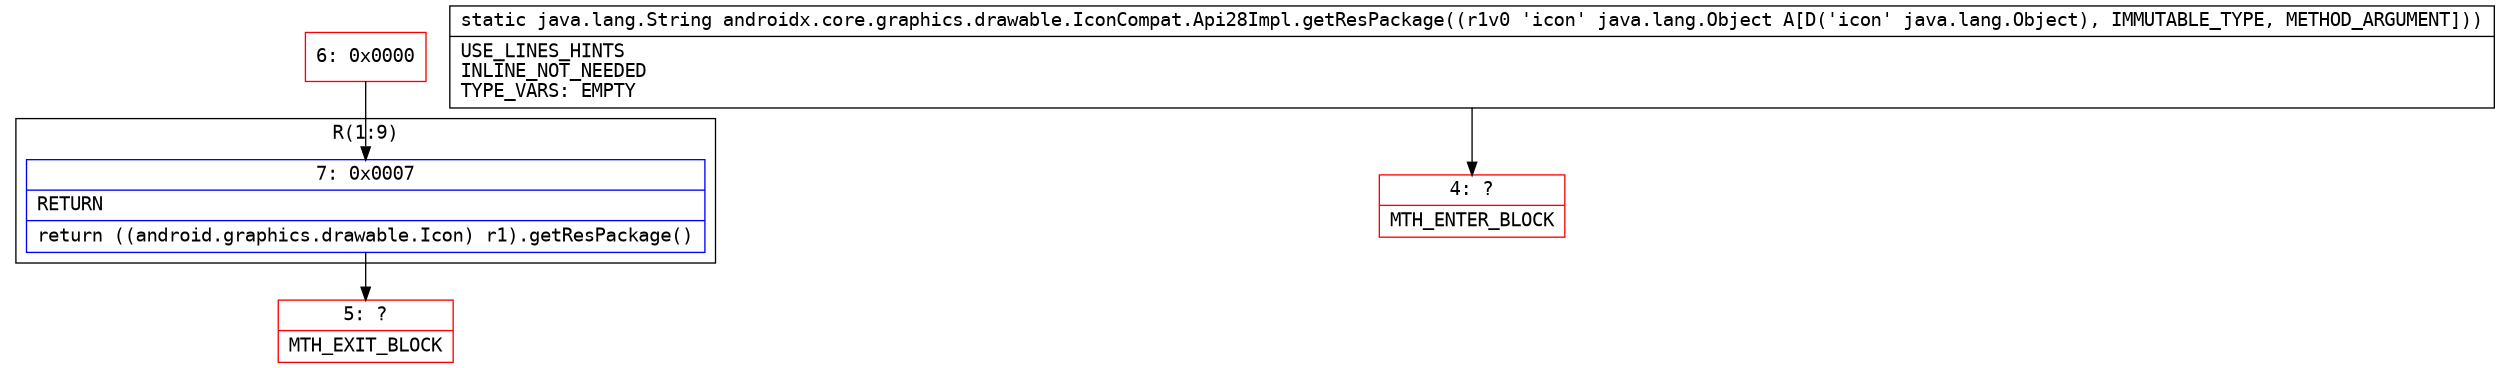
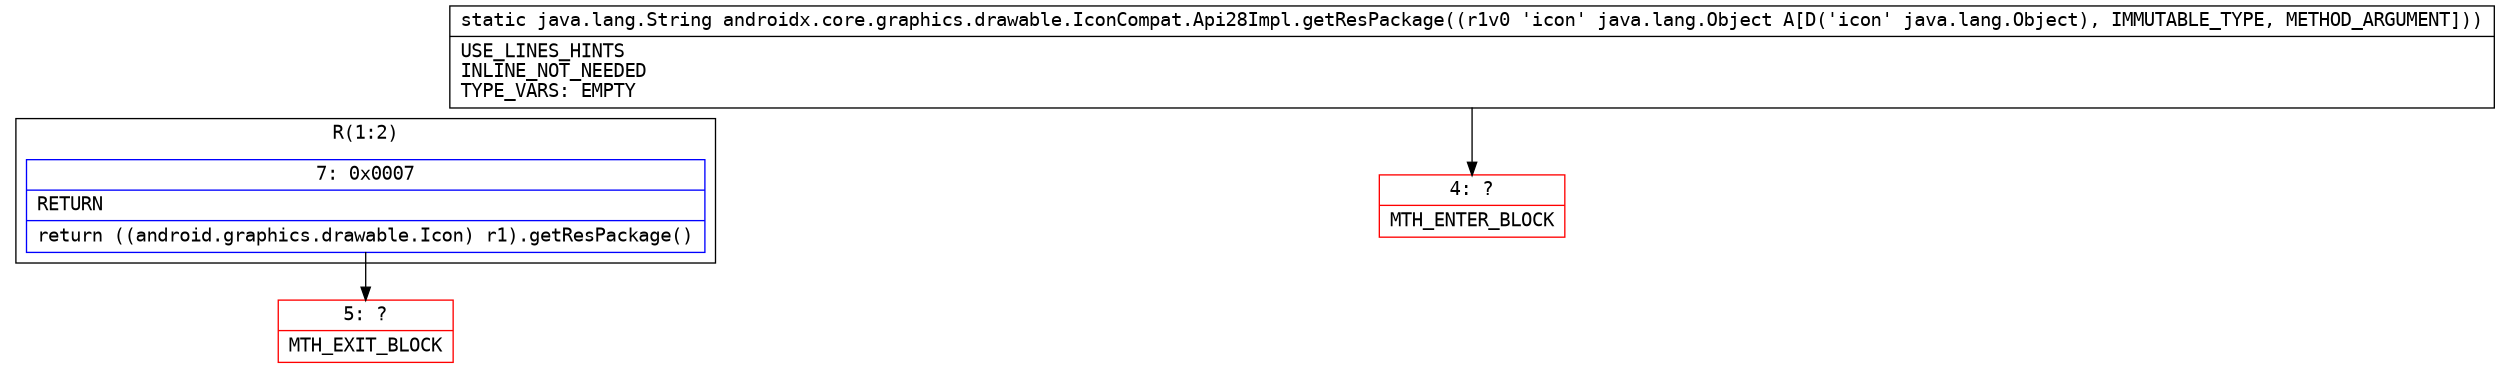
node "6: 0x0000": removed
cluster "R(1:9)": label "R(1:9)" -> "R(1:2)"
